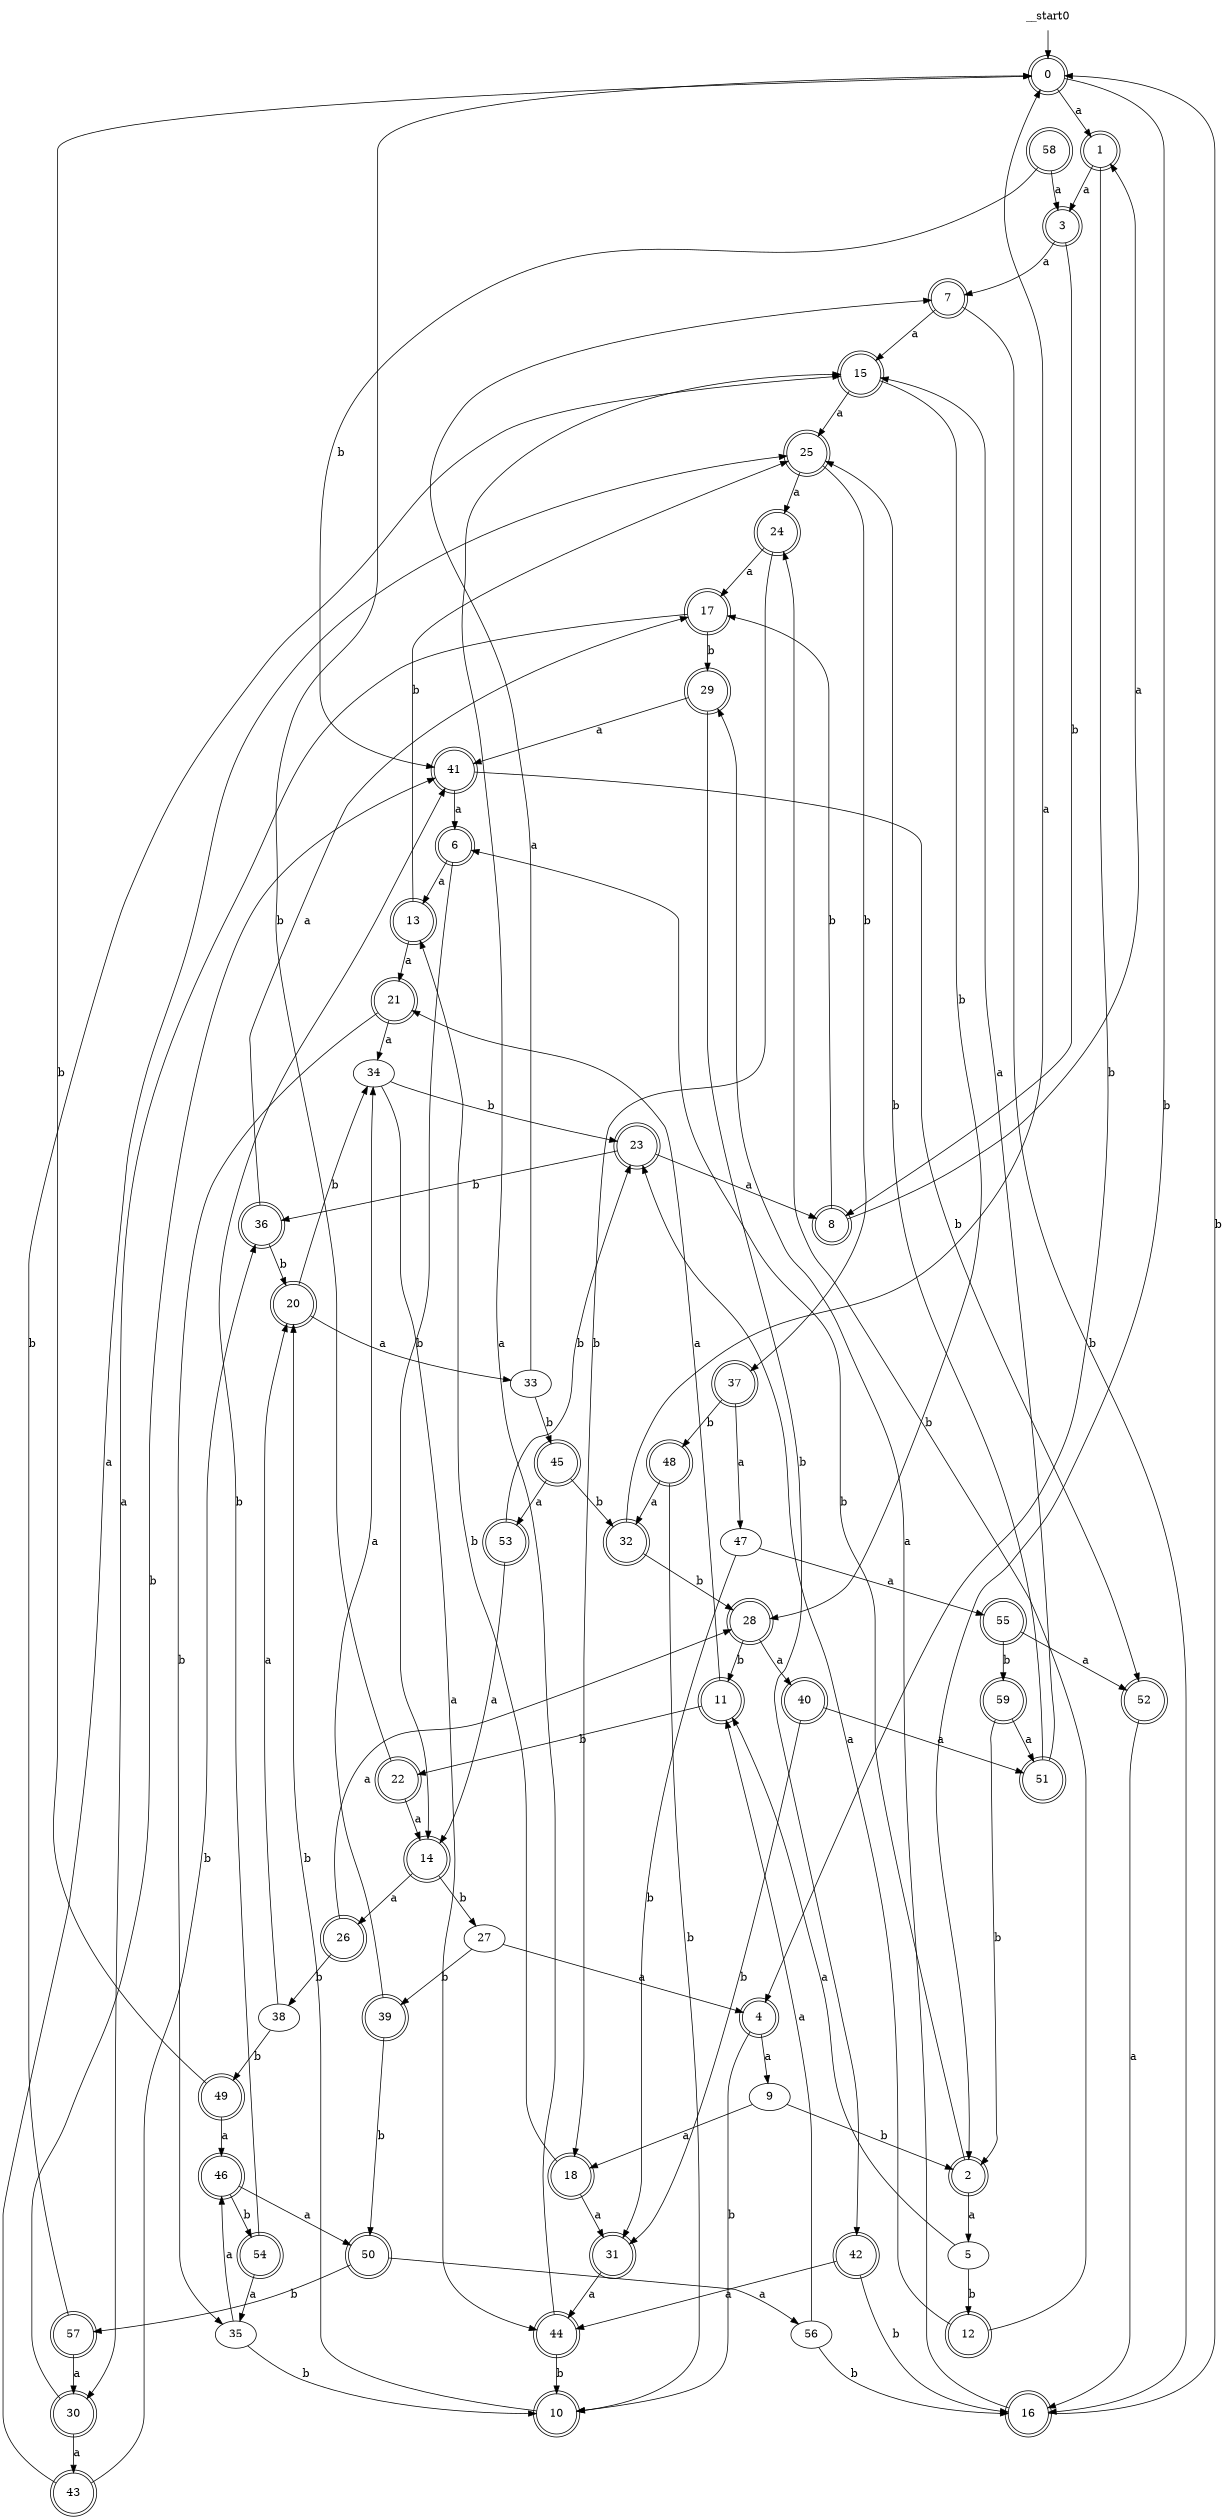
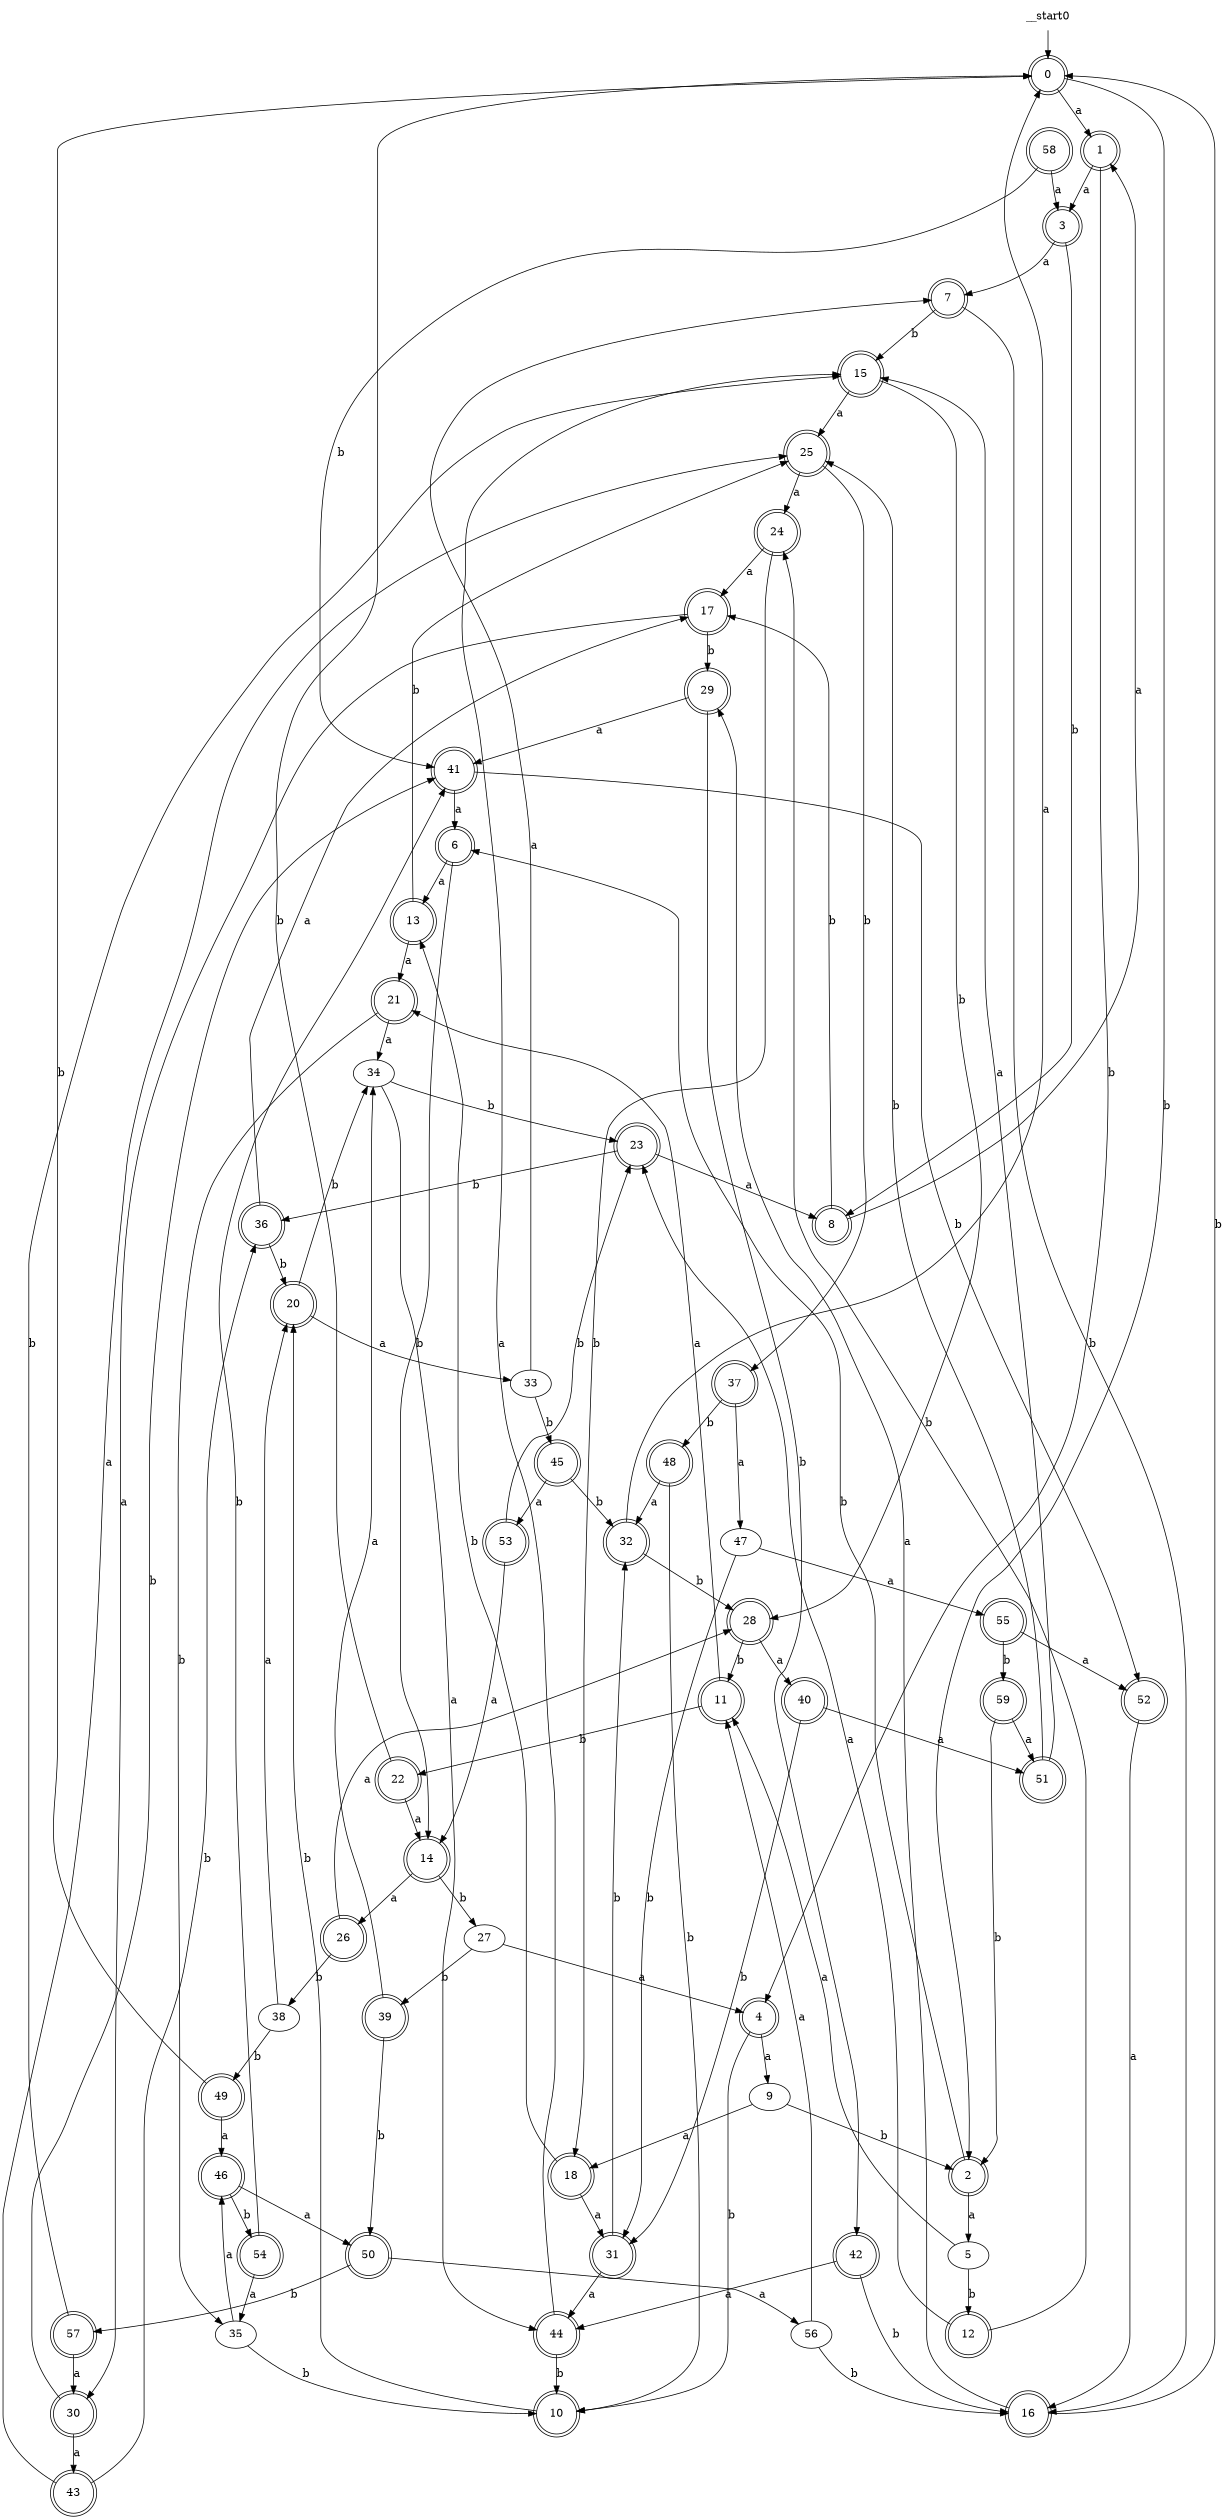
edge "7" -> "15": label "a" -> "b"
edge "31" -> "32": added, label "b"
